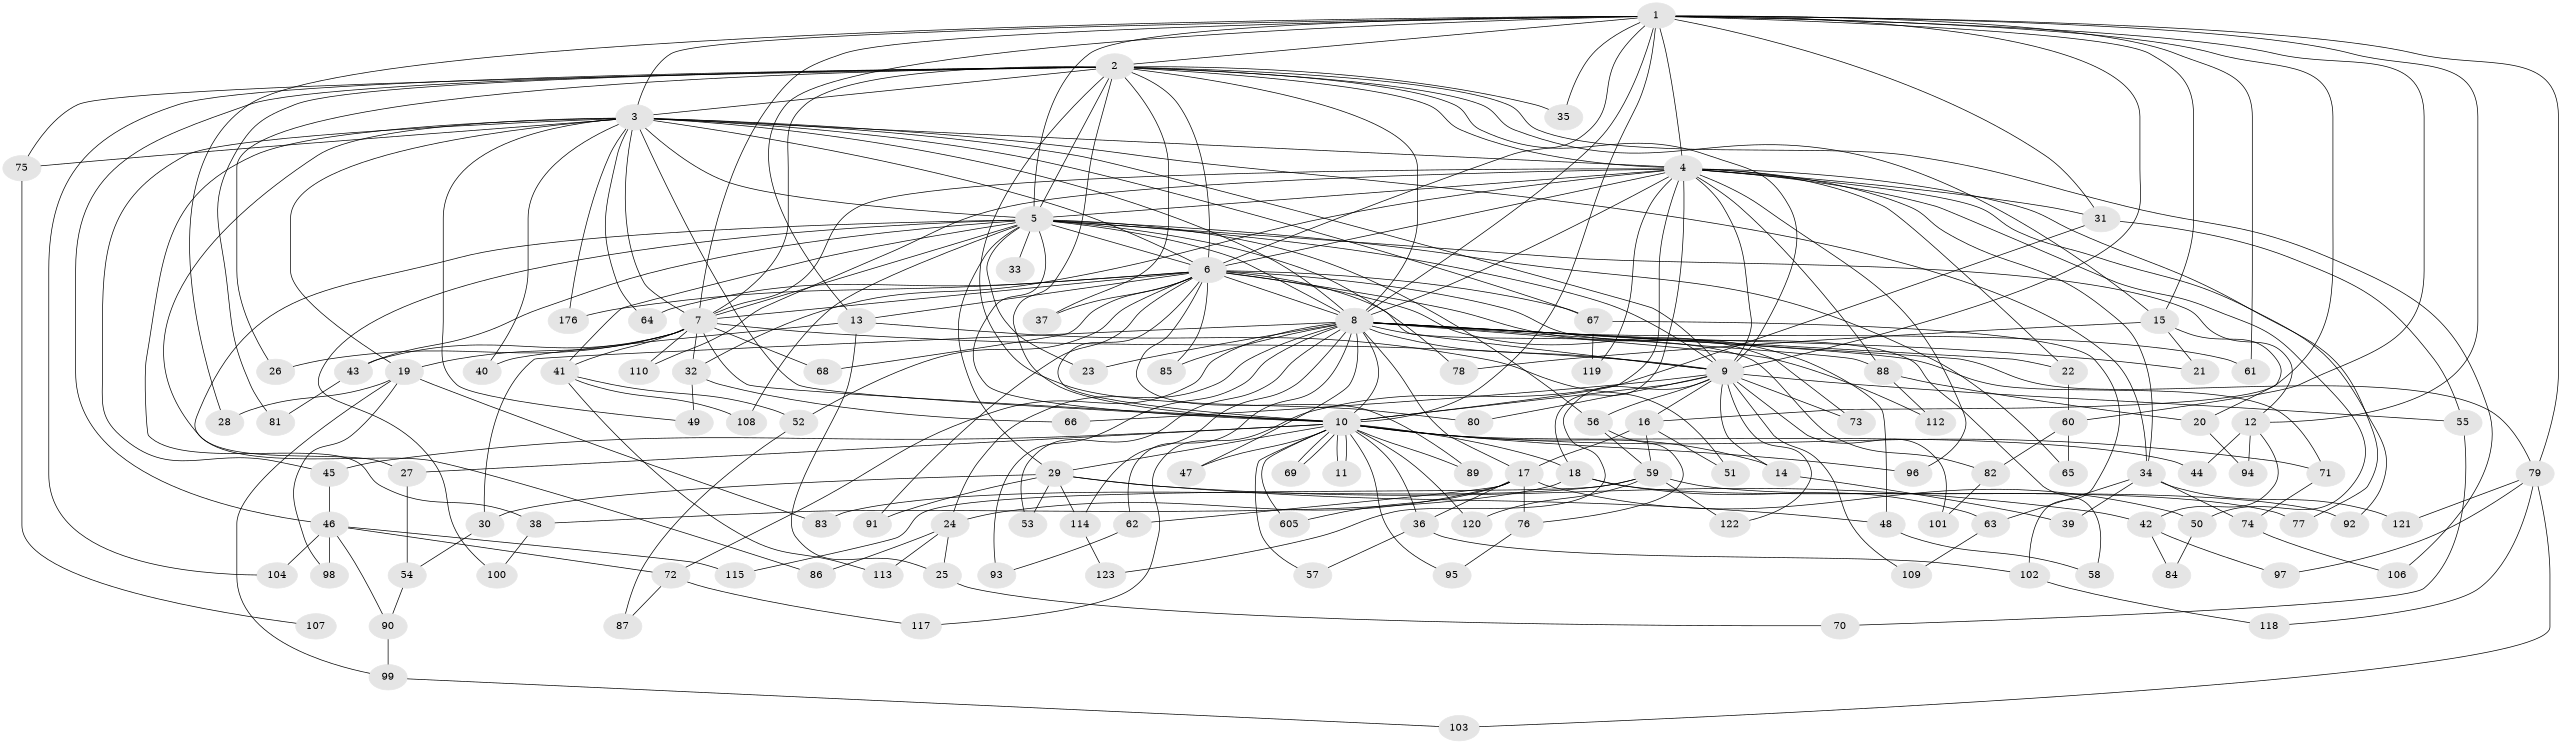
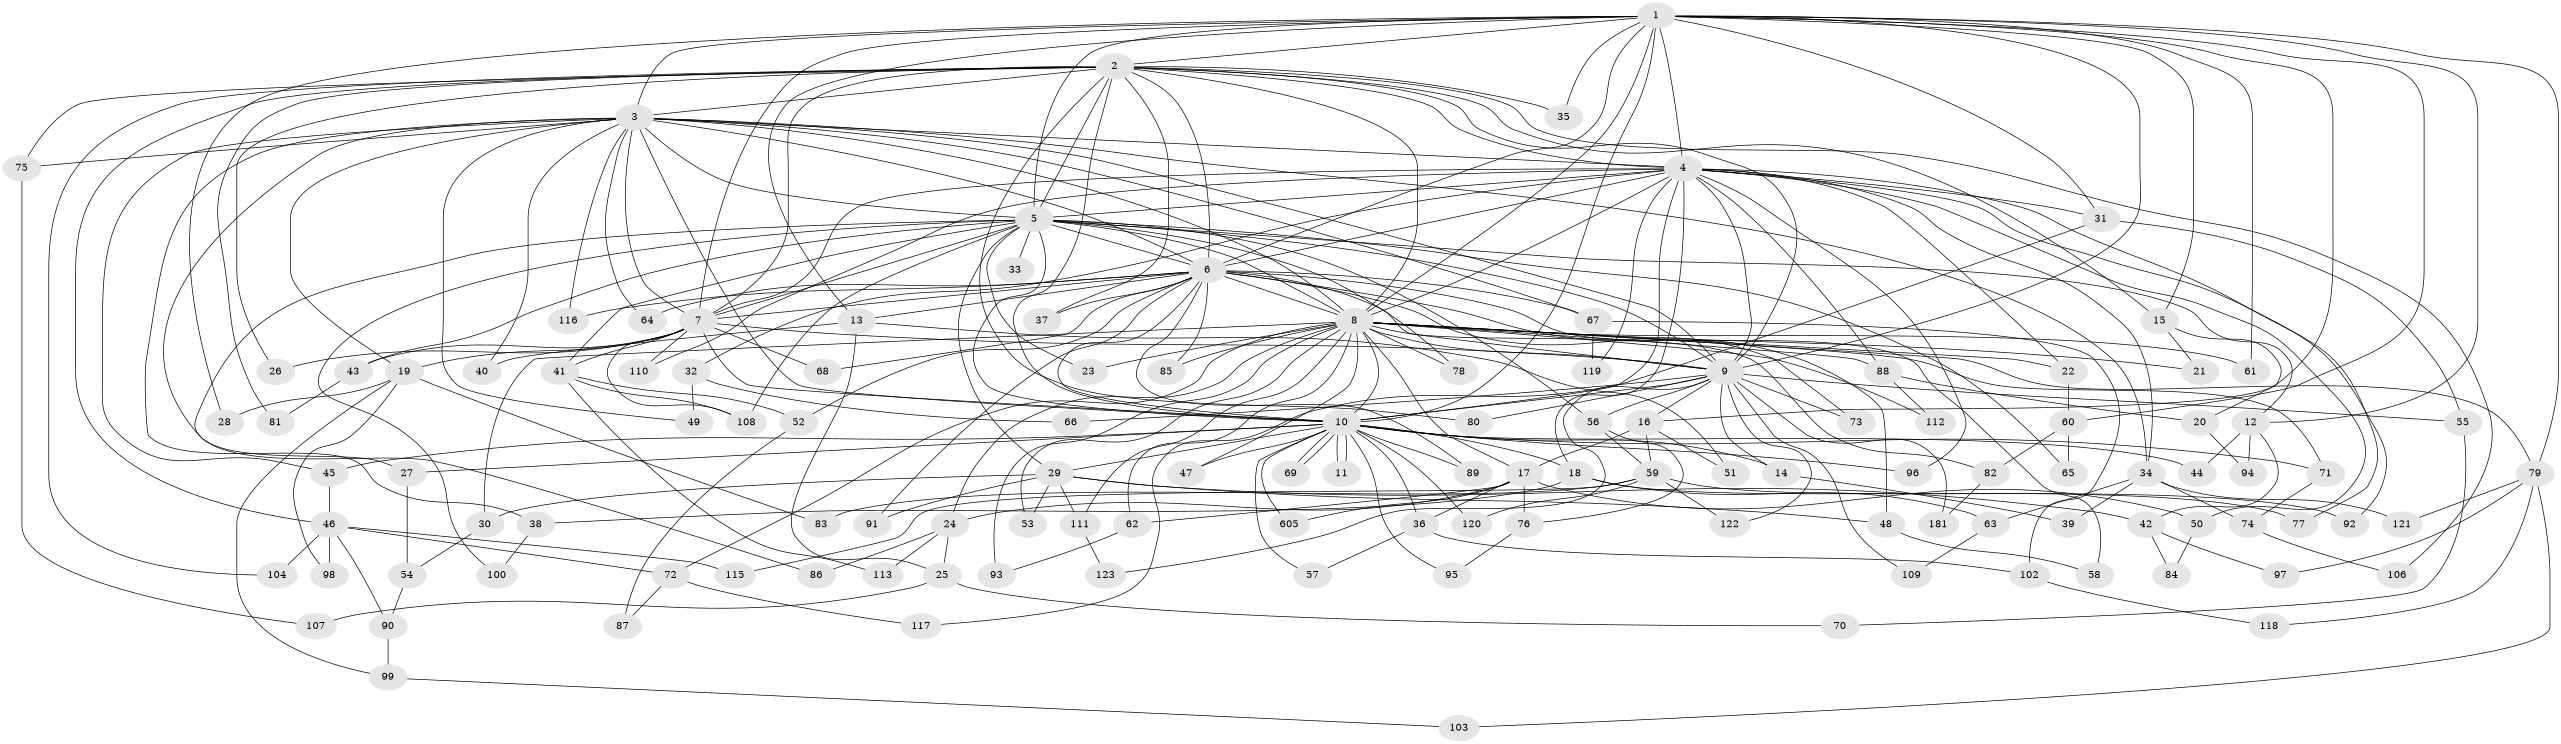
node "176": label "176" -> "116"
edge "7" -- "32": now "7" -- "108"
edge "15" -- "78": now "8" -- "78"
node "114": label "114" -> "111"
node "101": label "101" -> "181"
edge "25" -- "107": added
